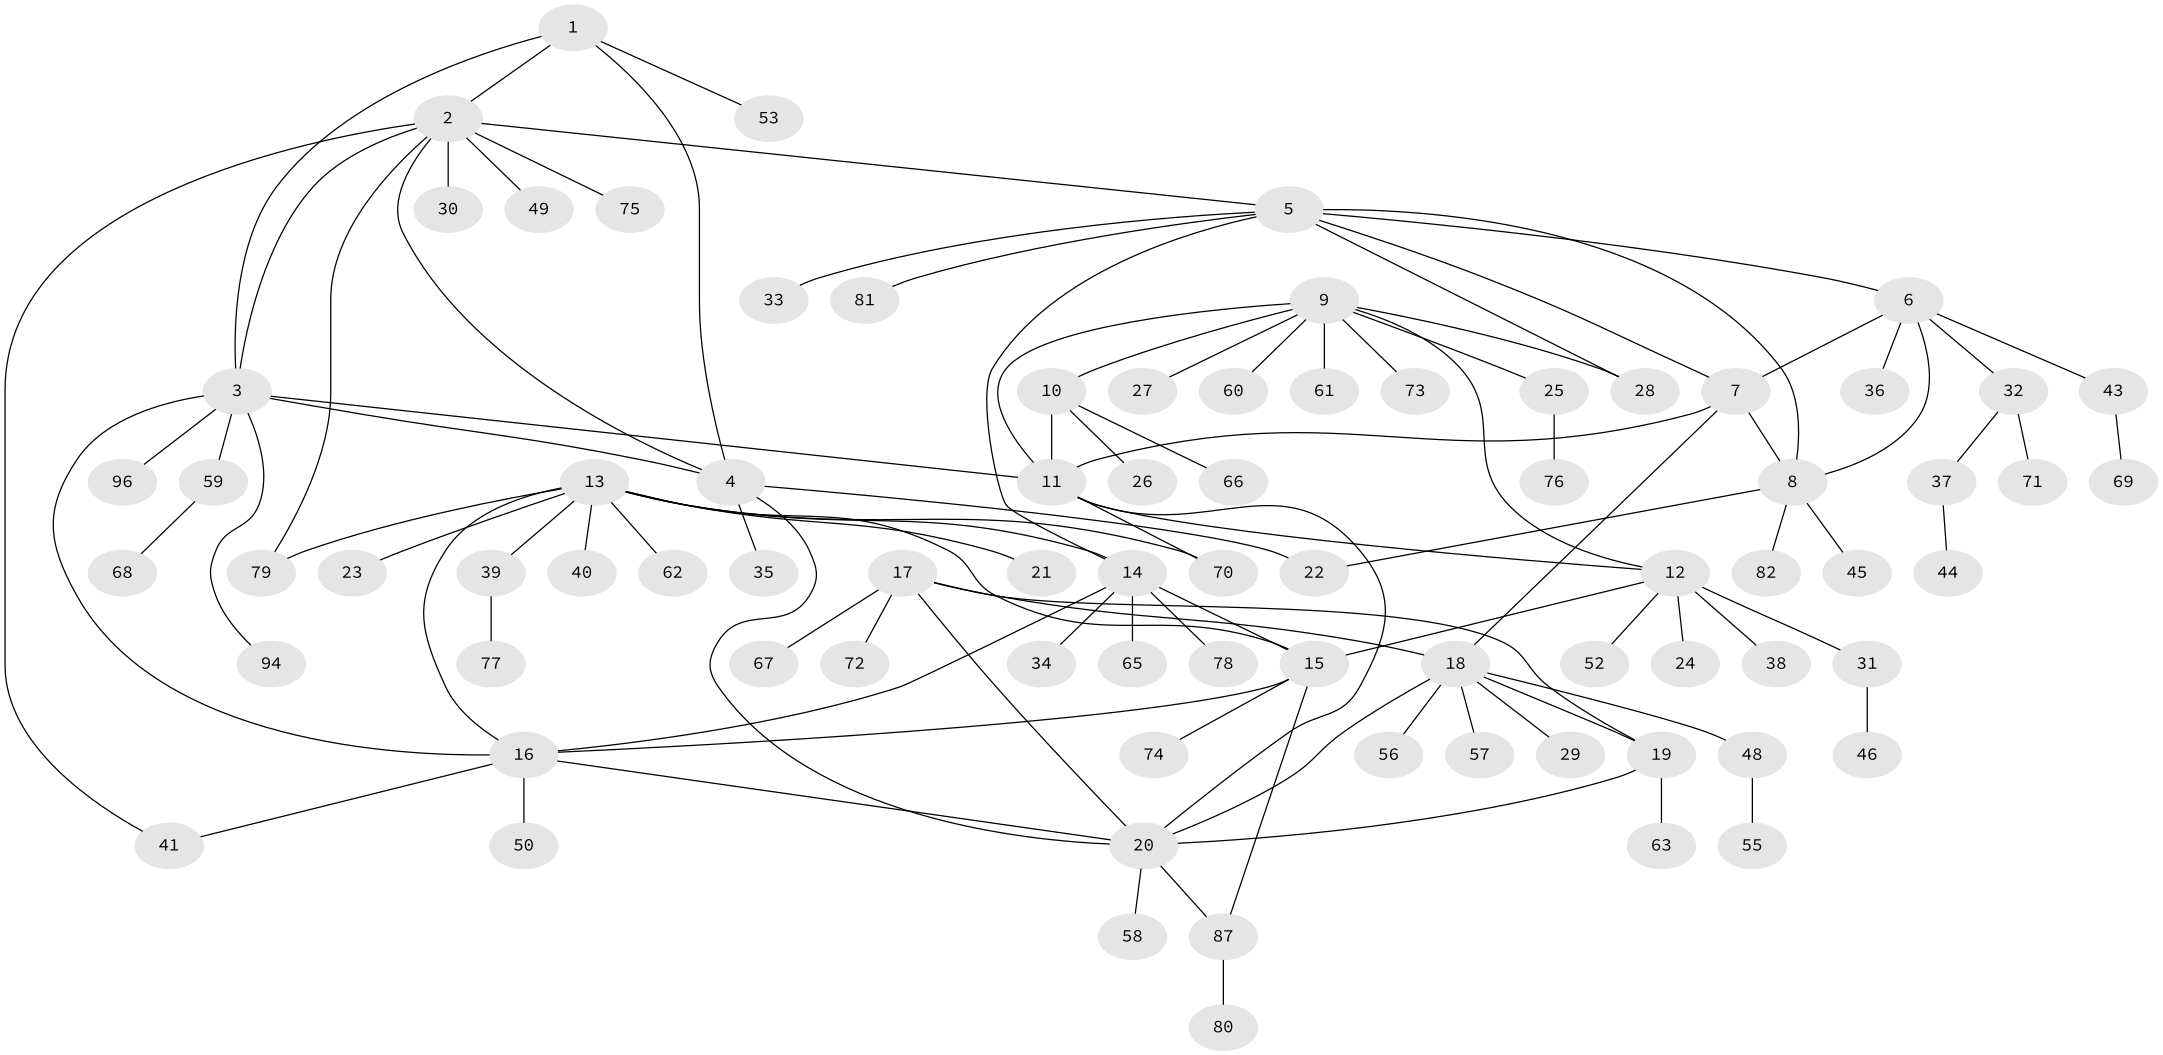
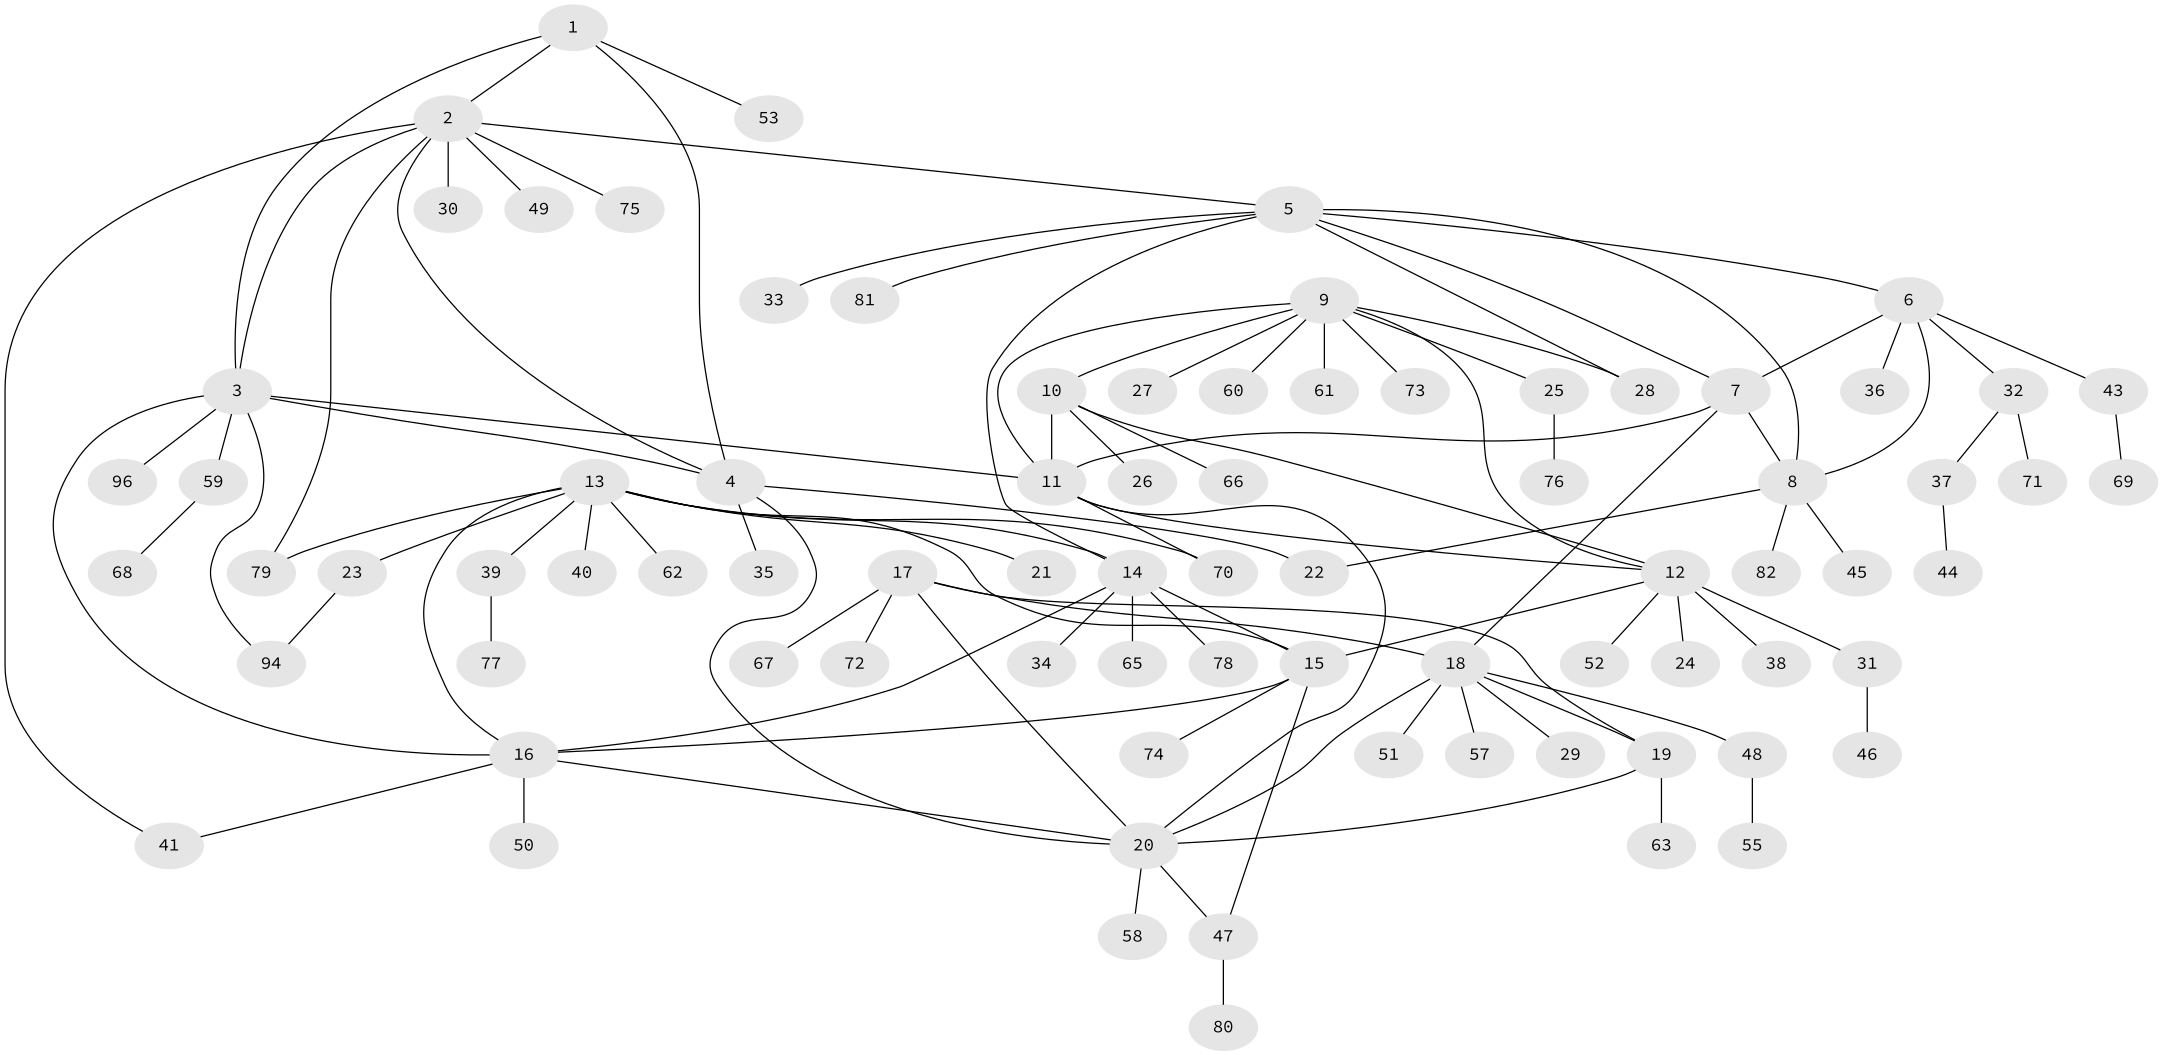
edge "10" -- "12": added
edge "23" -- "94": added
node "56": label "56" -> "51"
node "87": label "87" -> "47"
